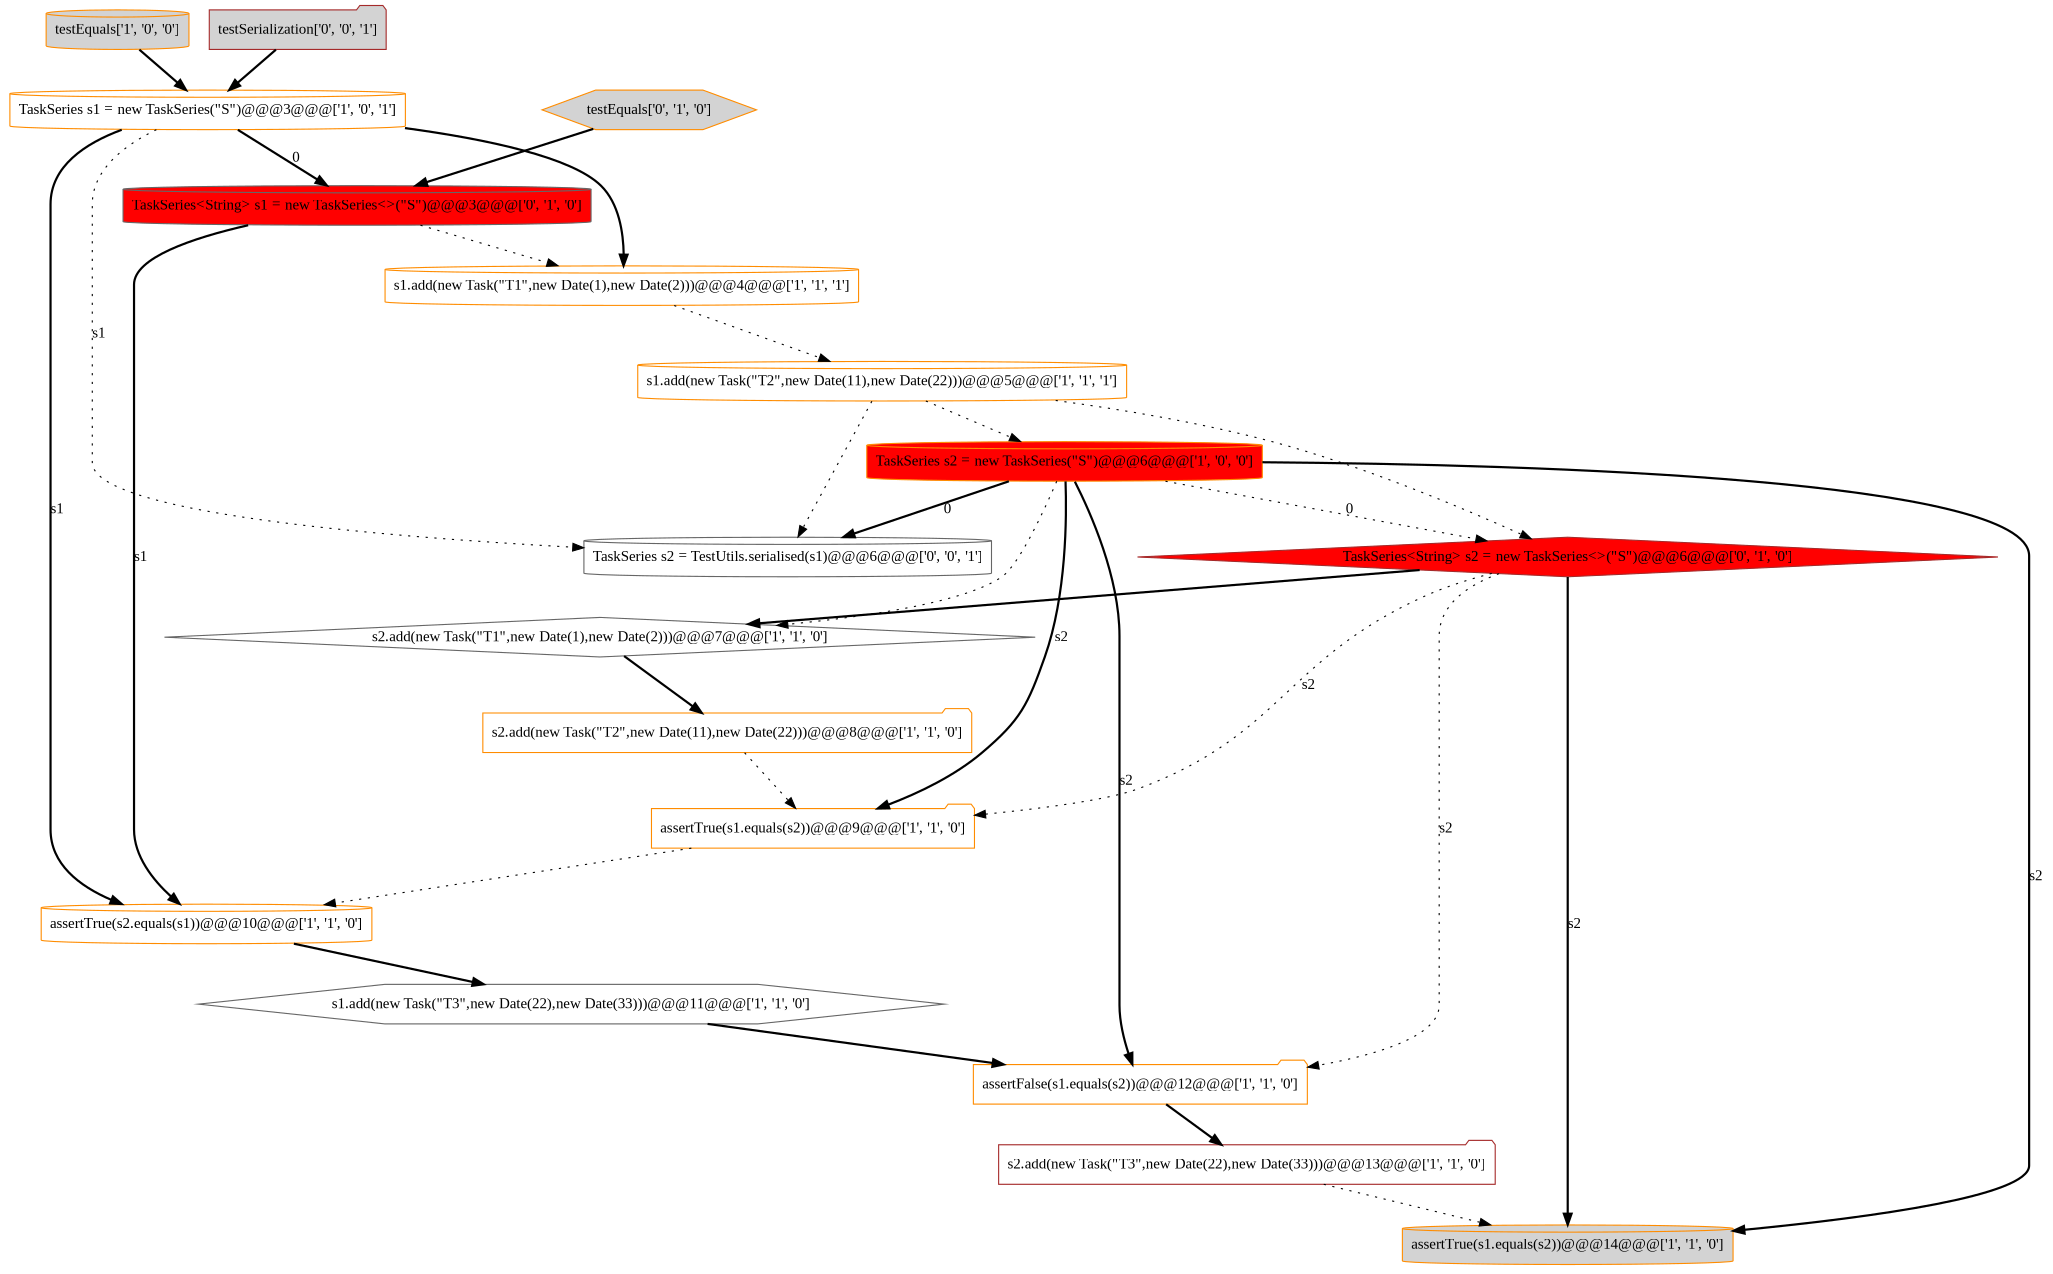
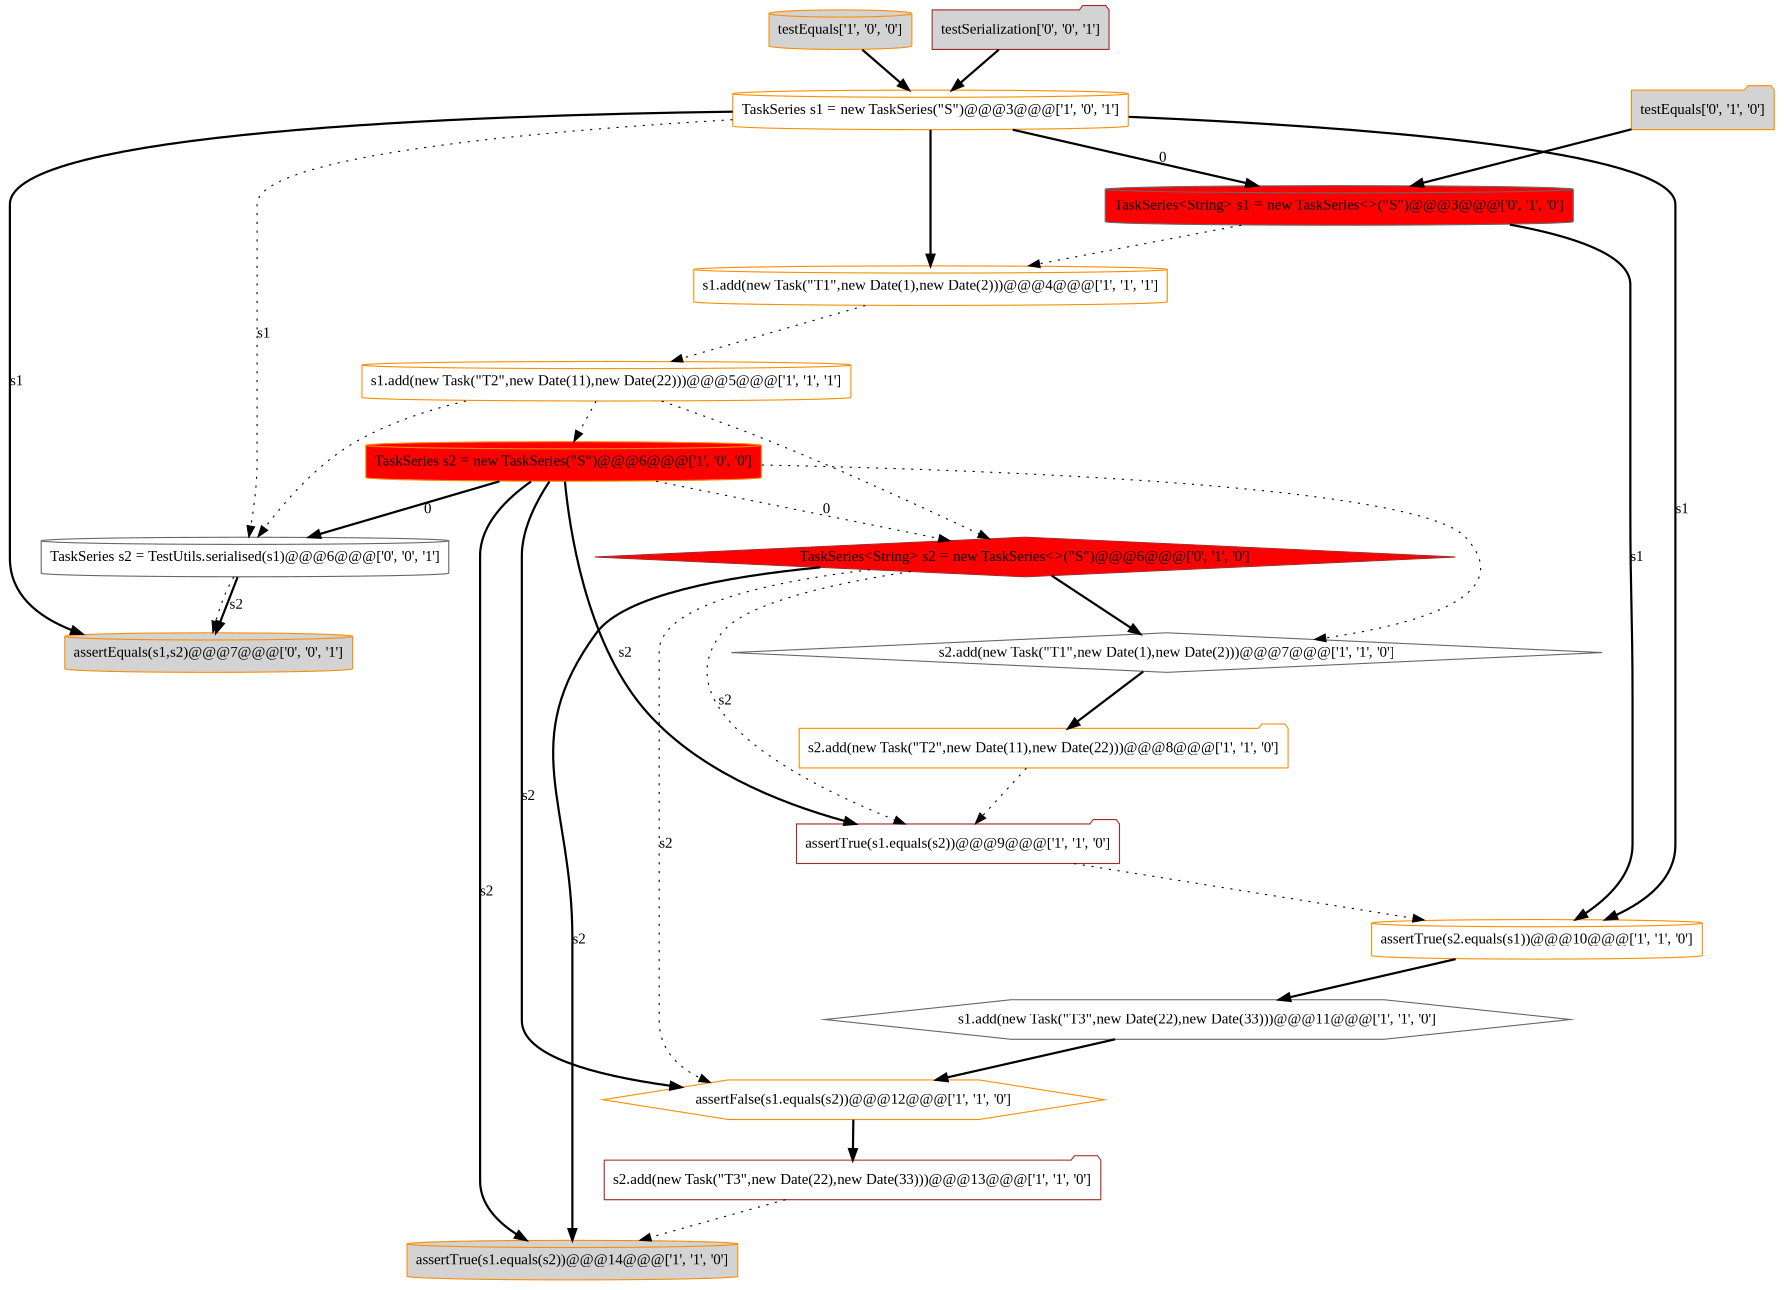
node "testEquals['0', '1', '0']": shape hexagon -> folder
node "assertEquals(s1,s2)@@@7@@@['0', '0', '1']": added
node "assertTrue(s1.equals(s2))@@@9@@@['1', '1', '0']": color darkorange -> brown
node "assertFalse(s1.equals(s2))@@@12@@@['1', '1', '0']": shape folder -> hexagon
